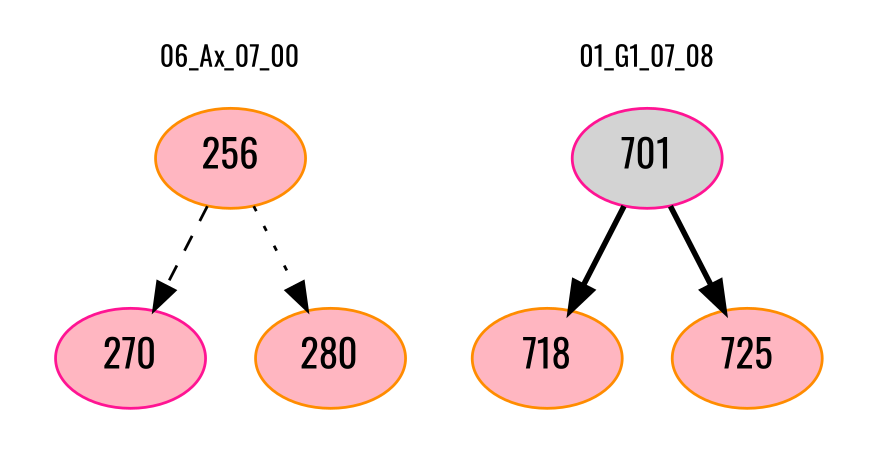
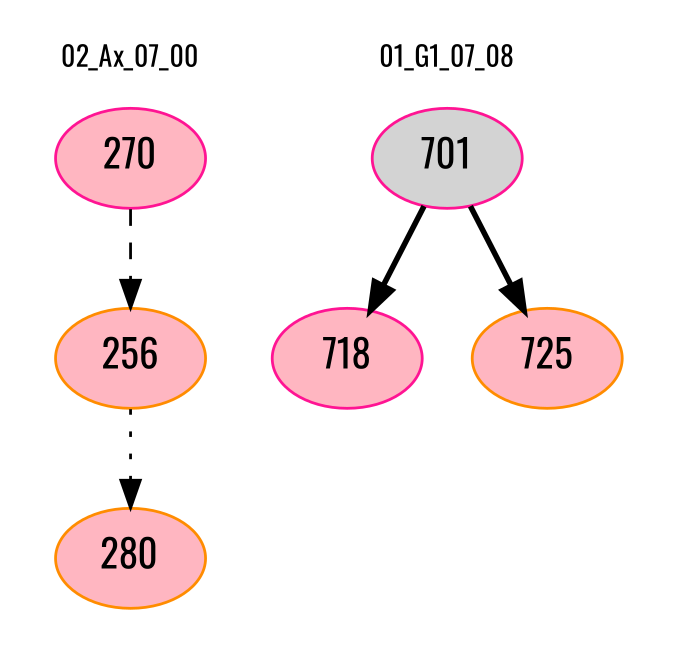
cluster "06_Ax_07_00": label "06_Ax_07_00" -> "02_Ax_07_00"
edge "256" -> "270": reversed
node "718": color darkorange -> deeppink
